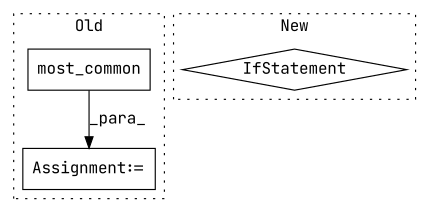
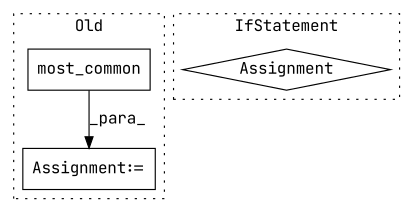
cluster "New": label "New" -> "IfStatement"
node "IfStatement": label "IfStatement" -> "Assignment"
